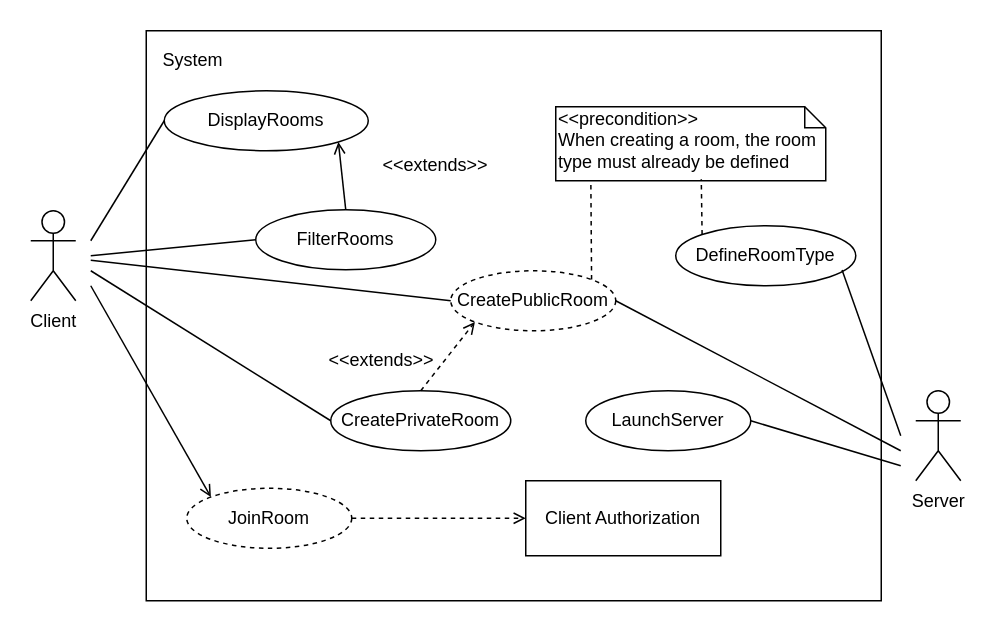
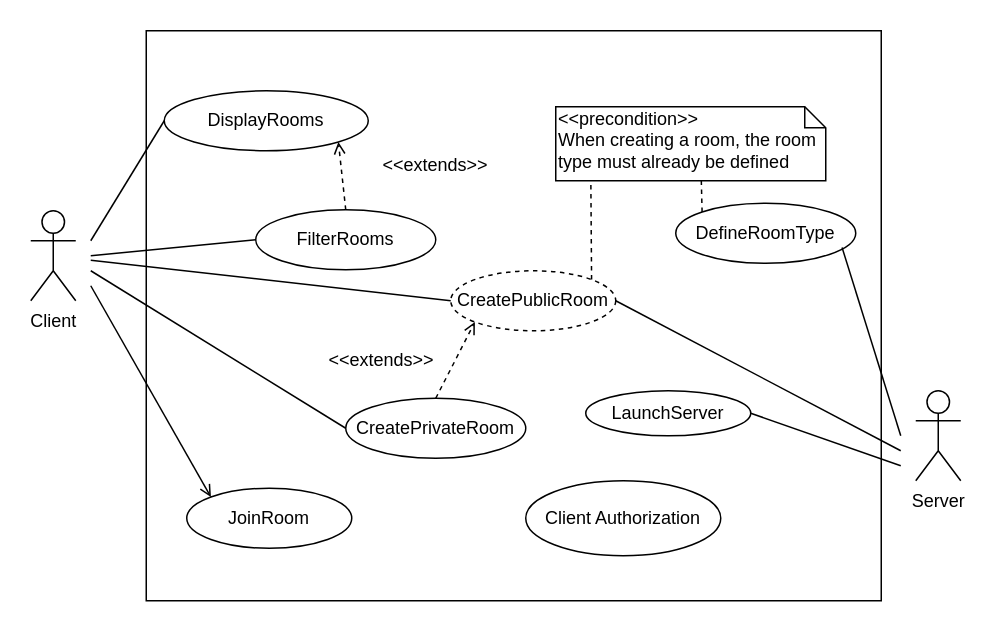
node "System": removed
edge "FilterRooms" -> "DisplayRooms": style solid -> dashed
node "DefineRoomType": moved (766, 256) -> (766, 233)
node "CreatePrivateRoom": moved (421, 421) -> (436, 428)
node "LaunchServer": size 165x60 -> 165x45
node "JoinRoom": style dashed -> solid
edge "JoinRoom" -> "Client Authorization": removed
node "Client Authorization": shape rectangle -> ellipse
